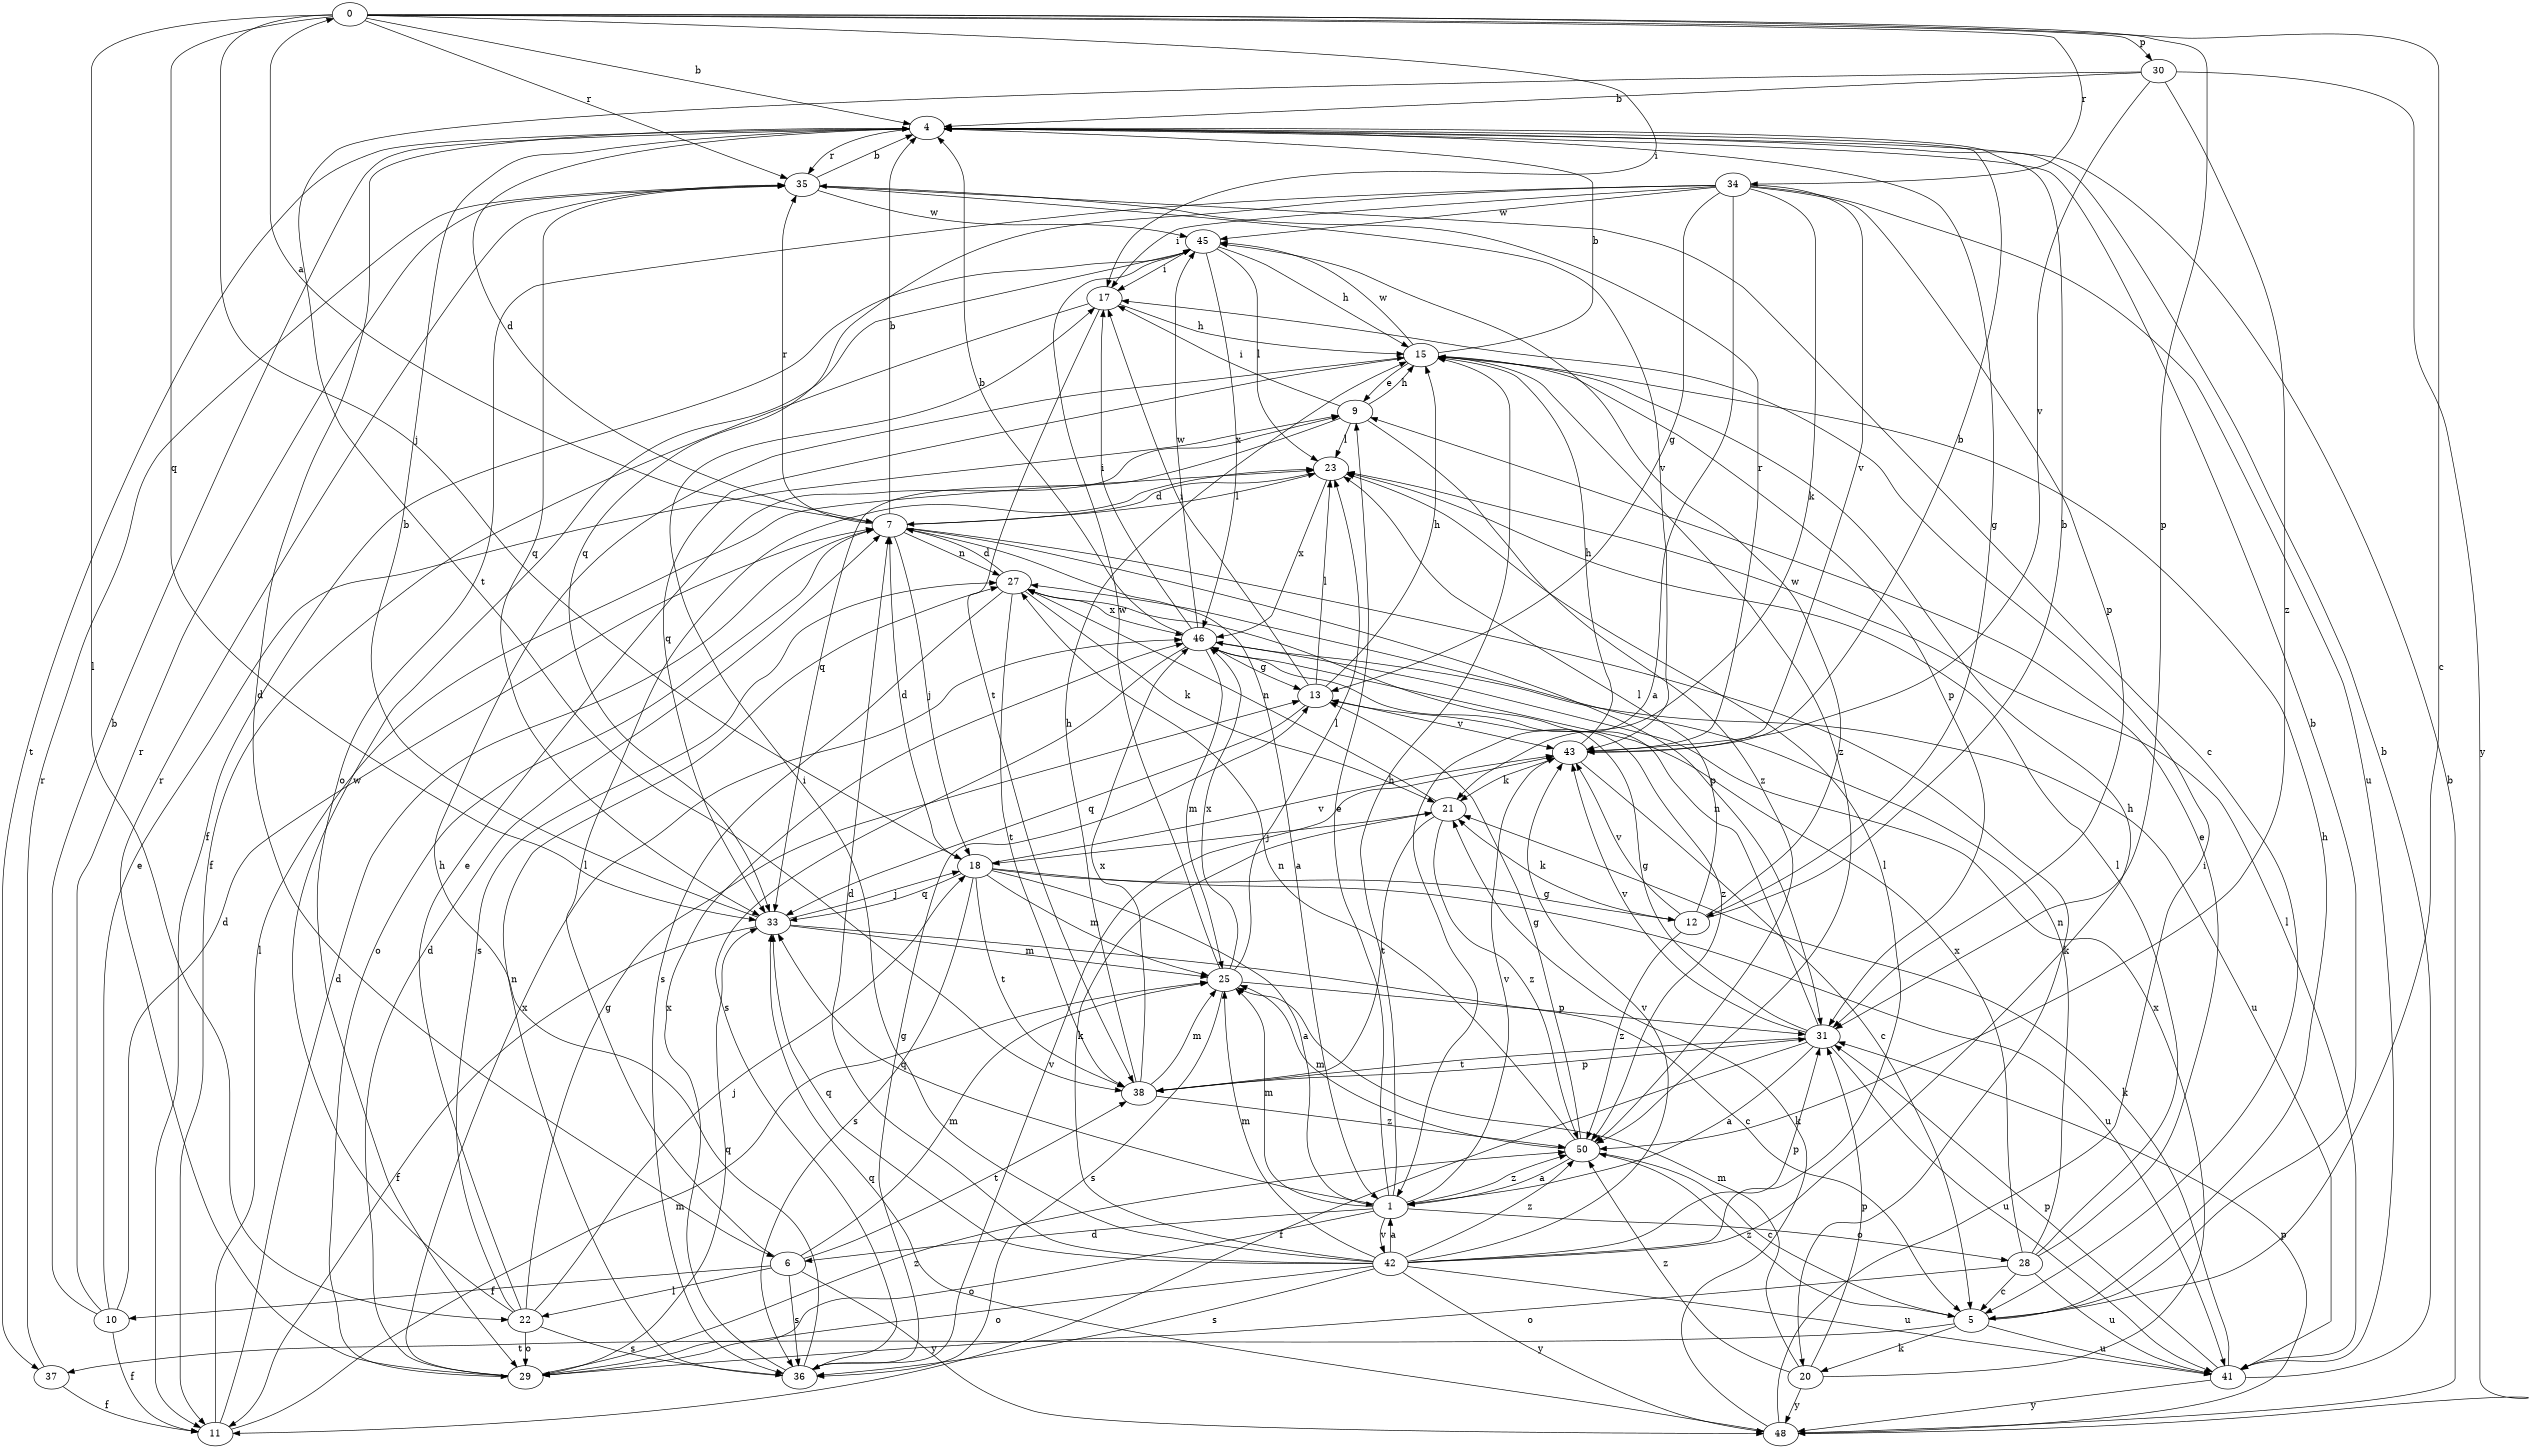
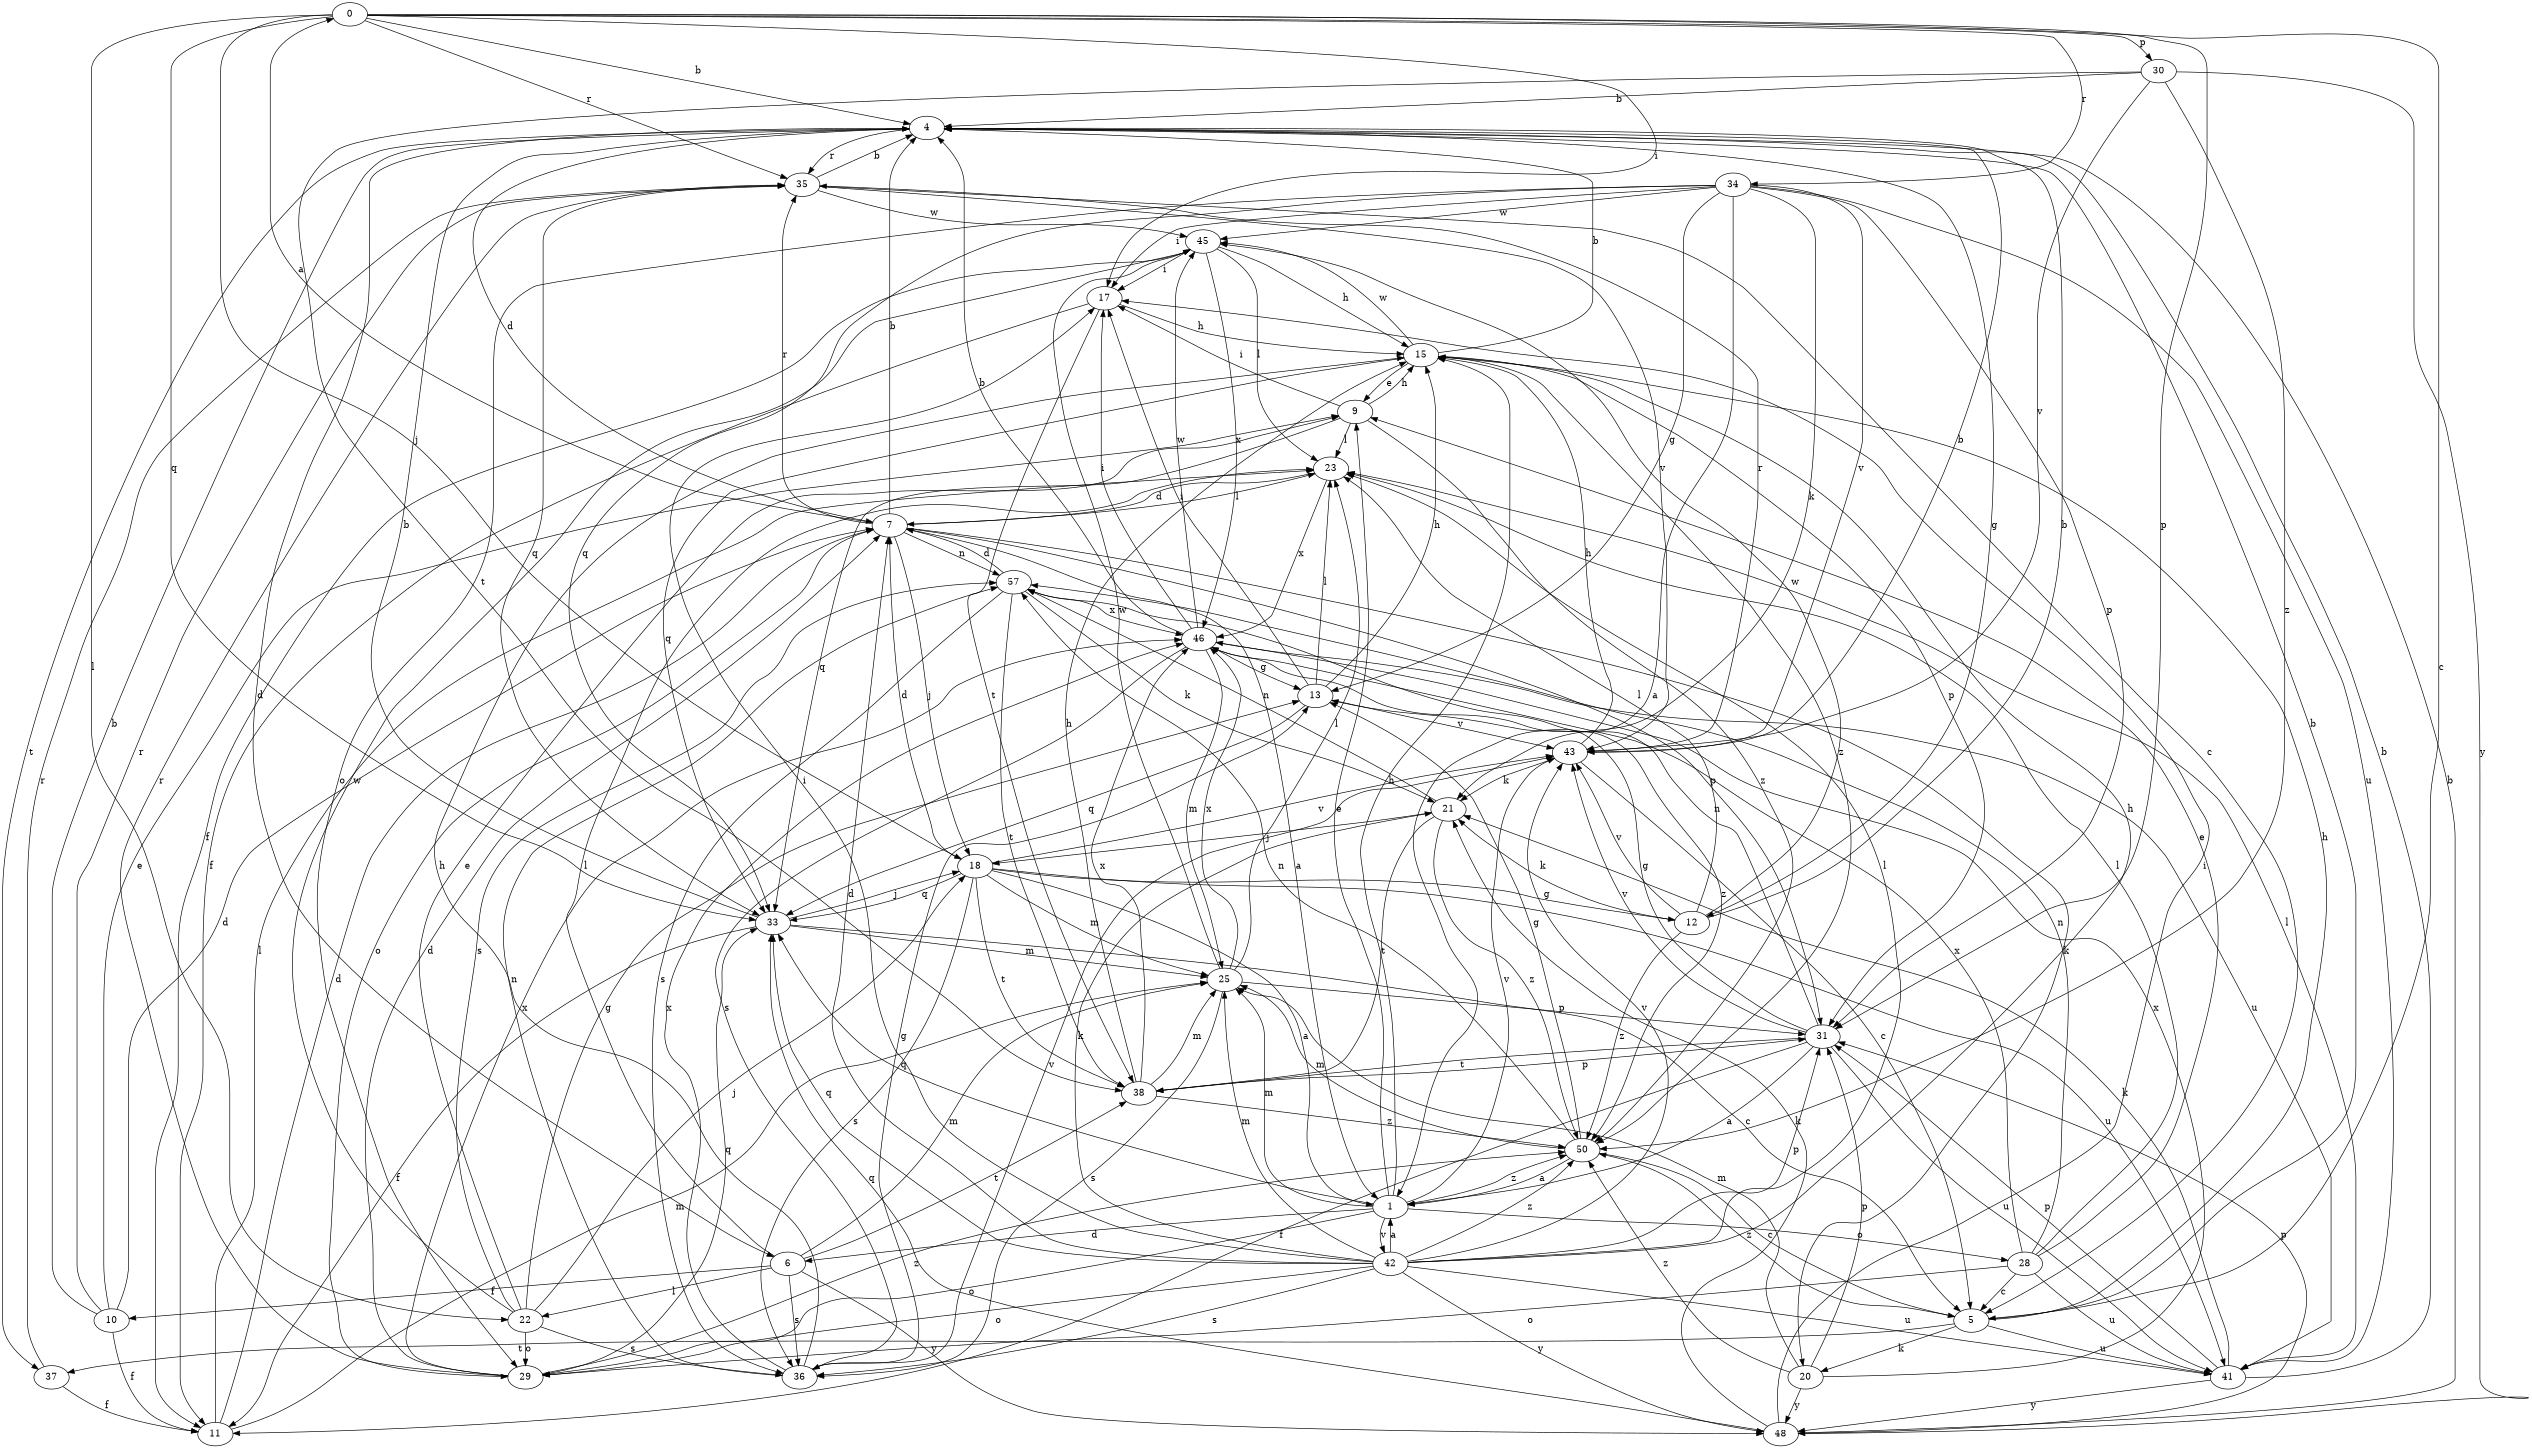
node "27": label "27" -> "57"
